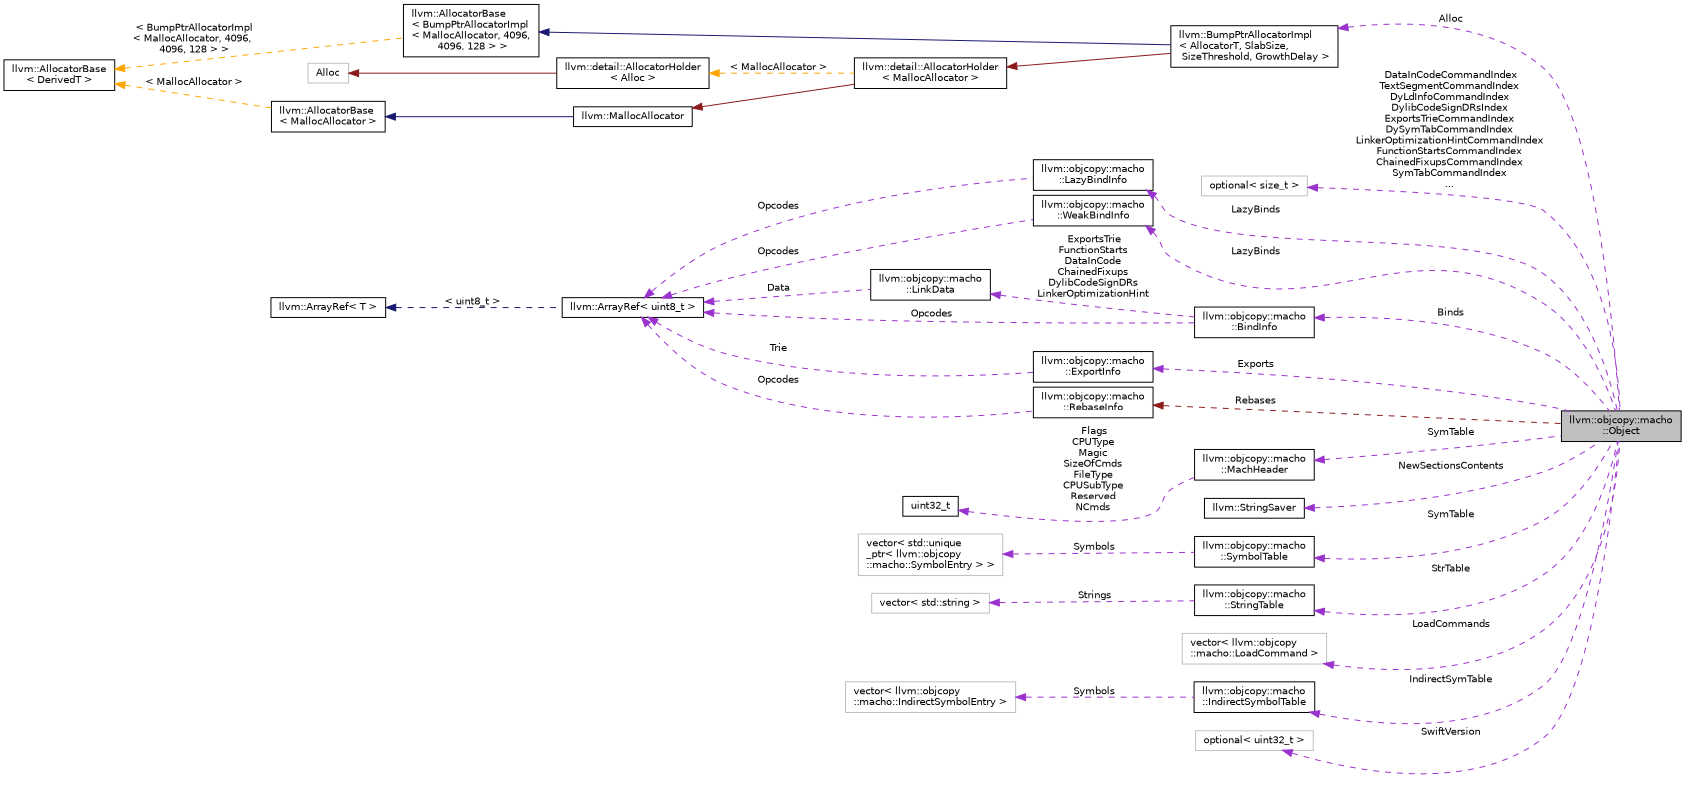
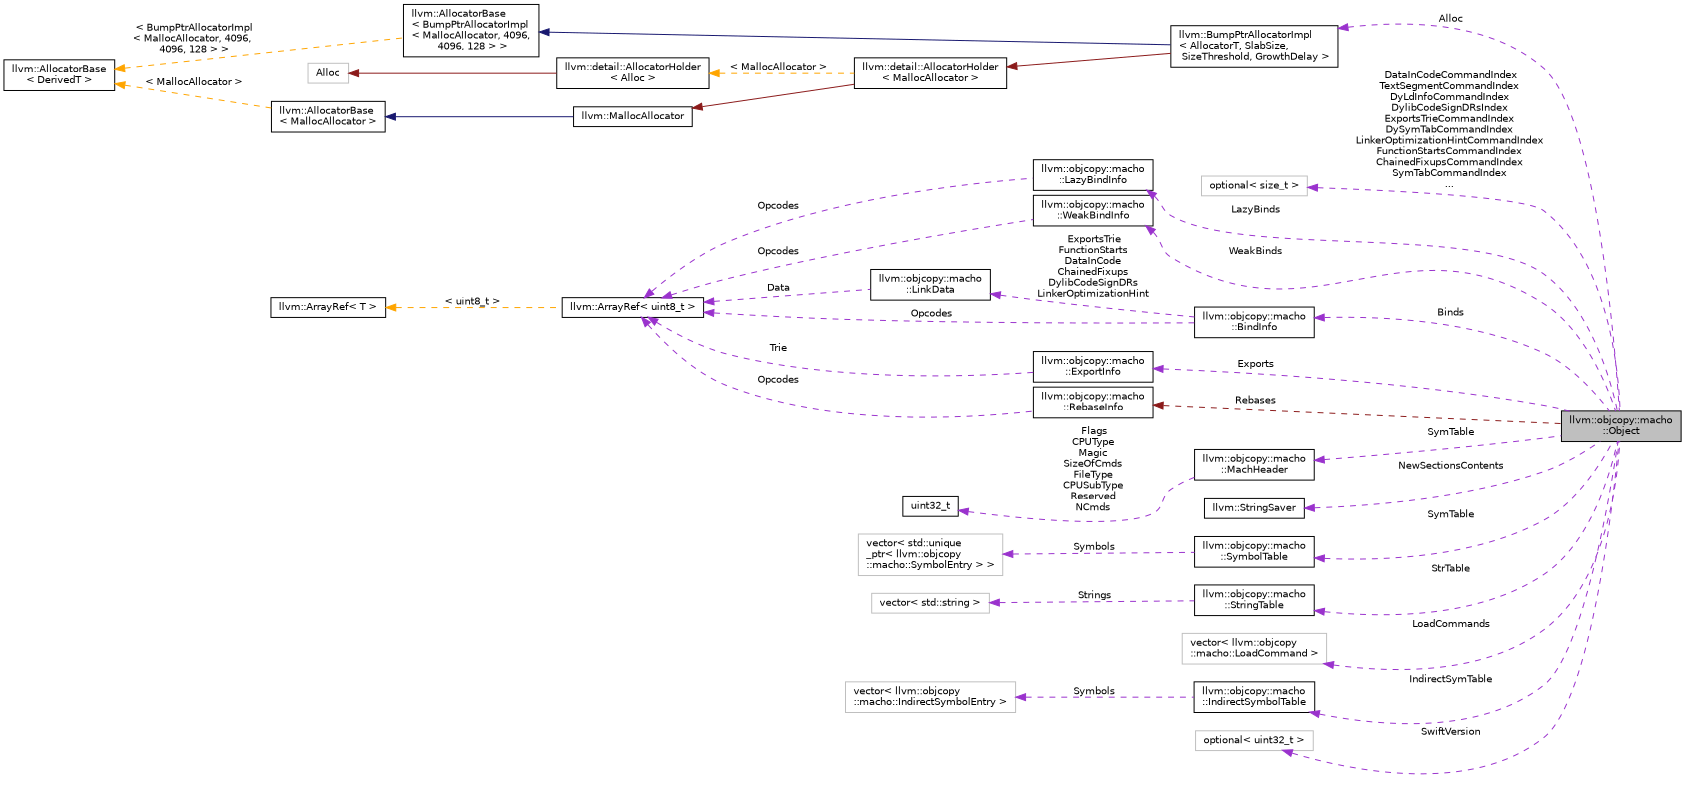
edge "llvm::objcopy::macho ::Object" -> "llvm::objcopy::macho ::WeakBindInfo": label " LazyBinds" -> " WeakBinds"
edge "llvm::ArrayRef< uint8_t >" -> "llvm::ArrayRef< T >": color midnightblue -> orange
